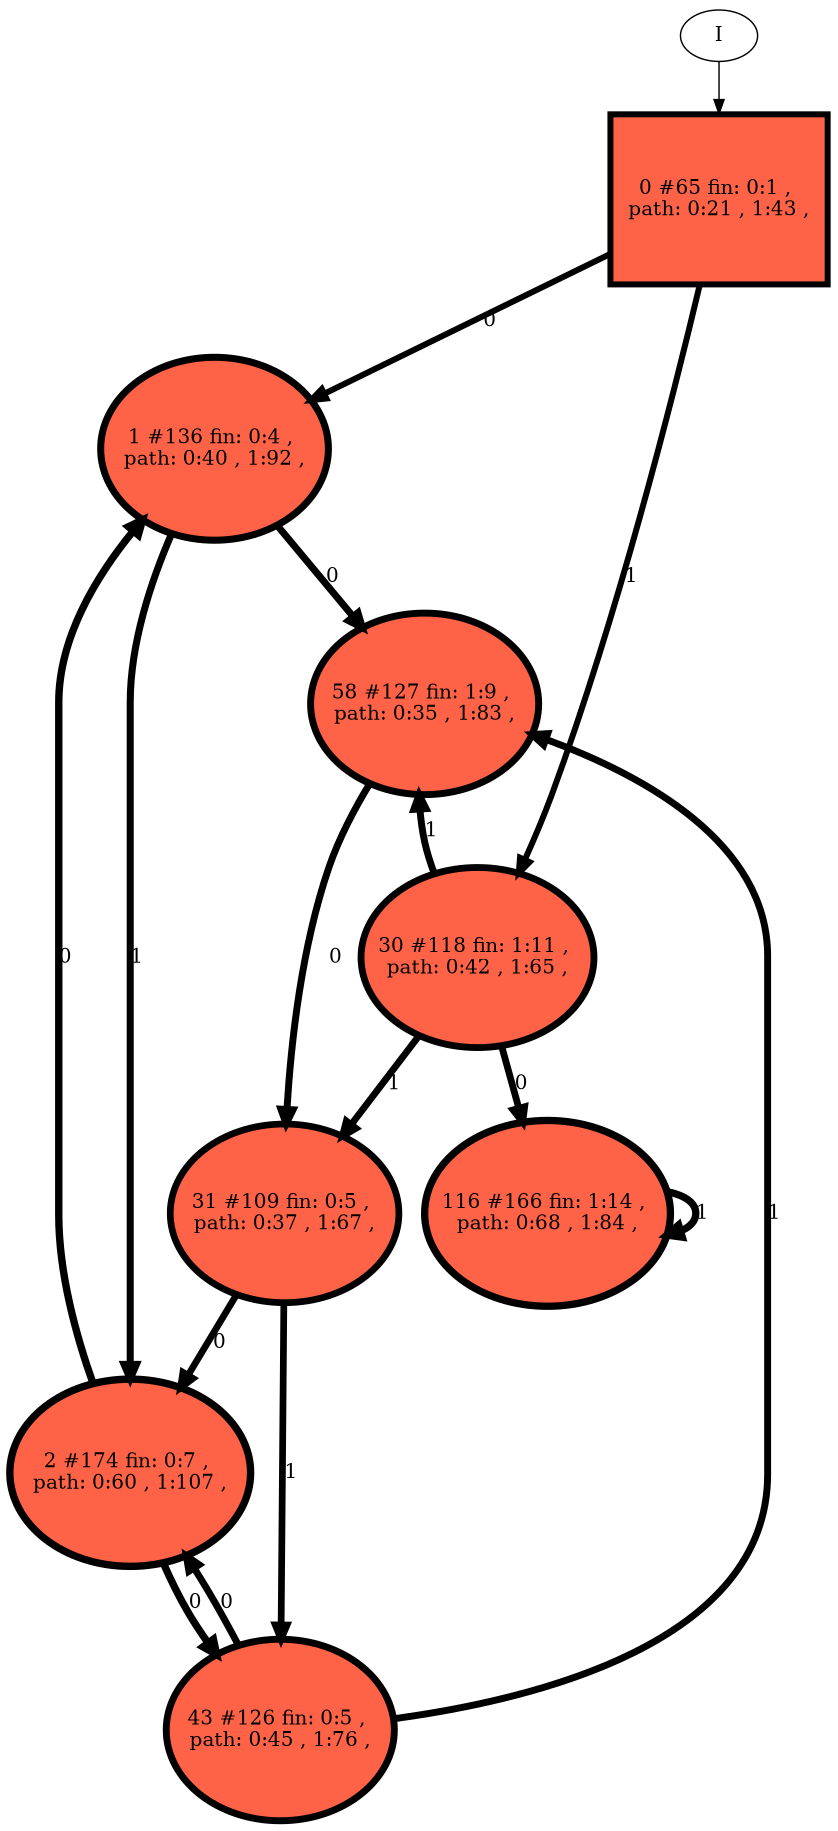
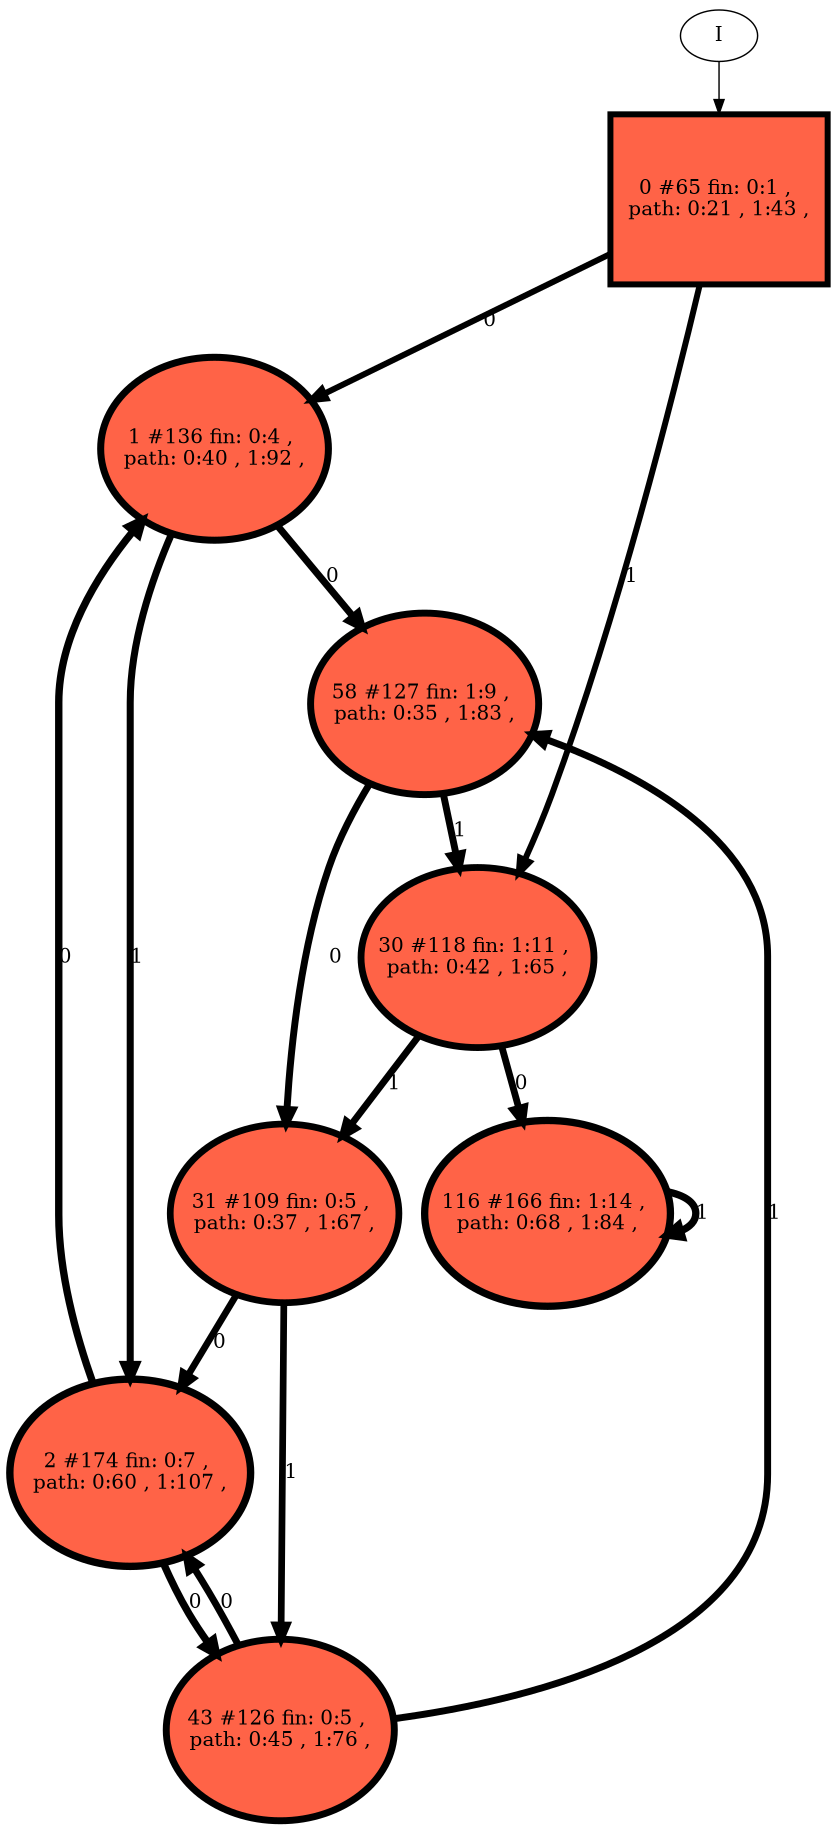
edge "30 #118 fin: 1:11 , path: 0:42 , 1:65 ," -> "58 #127 fin: 1:9 , path: 0:35 , 1:83 ,": reversed
